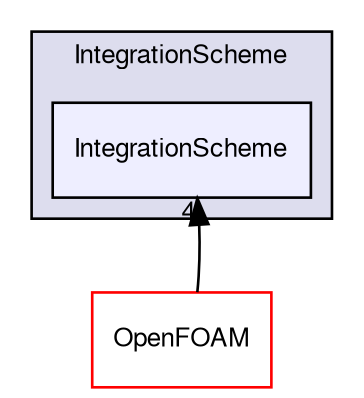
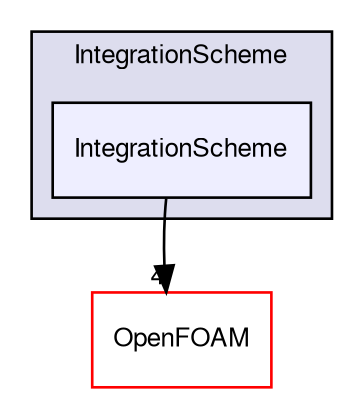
edge "OpenFOAM" -> "IntegrationScheme": reversed
